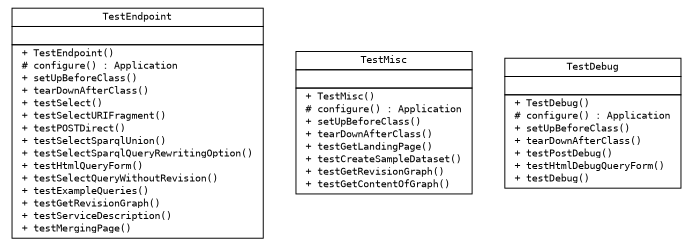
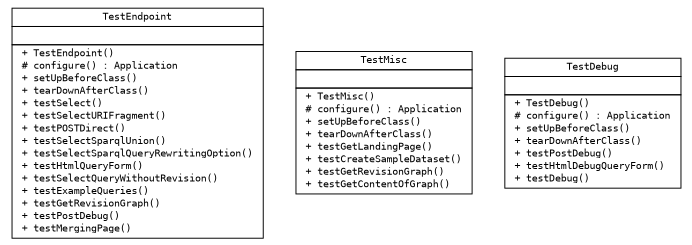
node "TestEndpoint": text "+ testServiceDescription()" -> "+ testPostDebug()"
